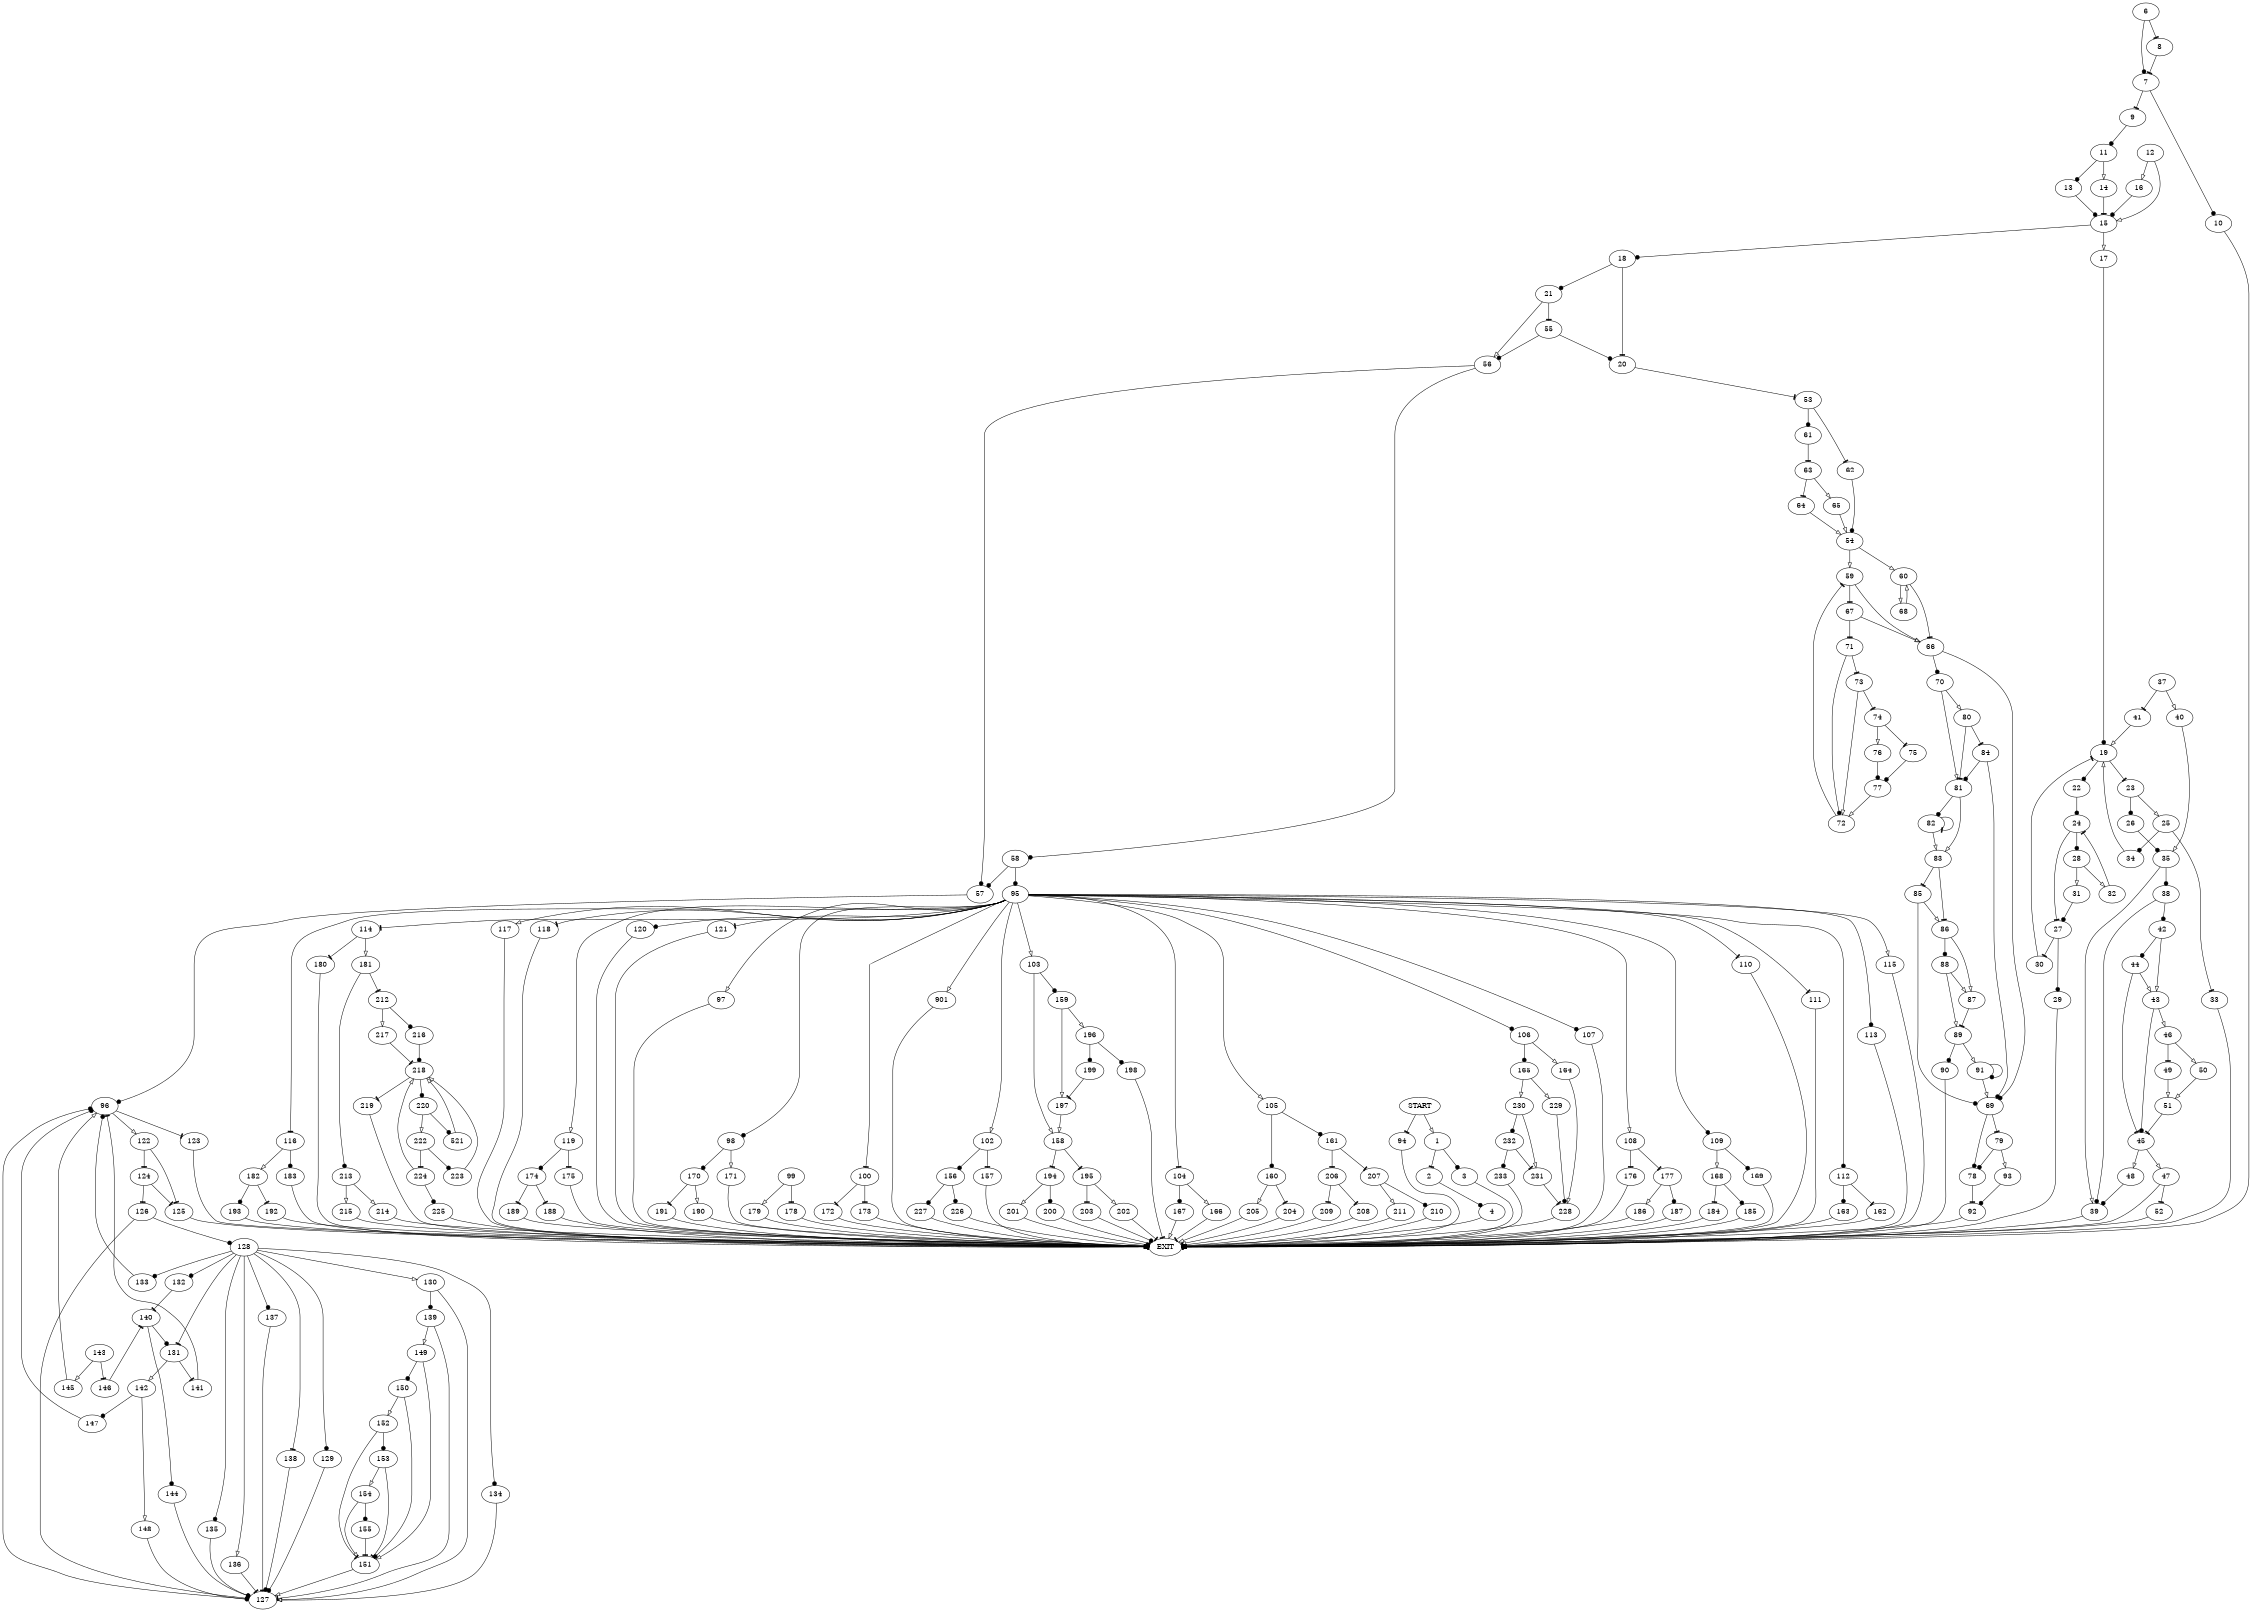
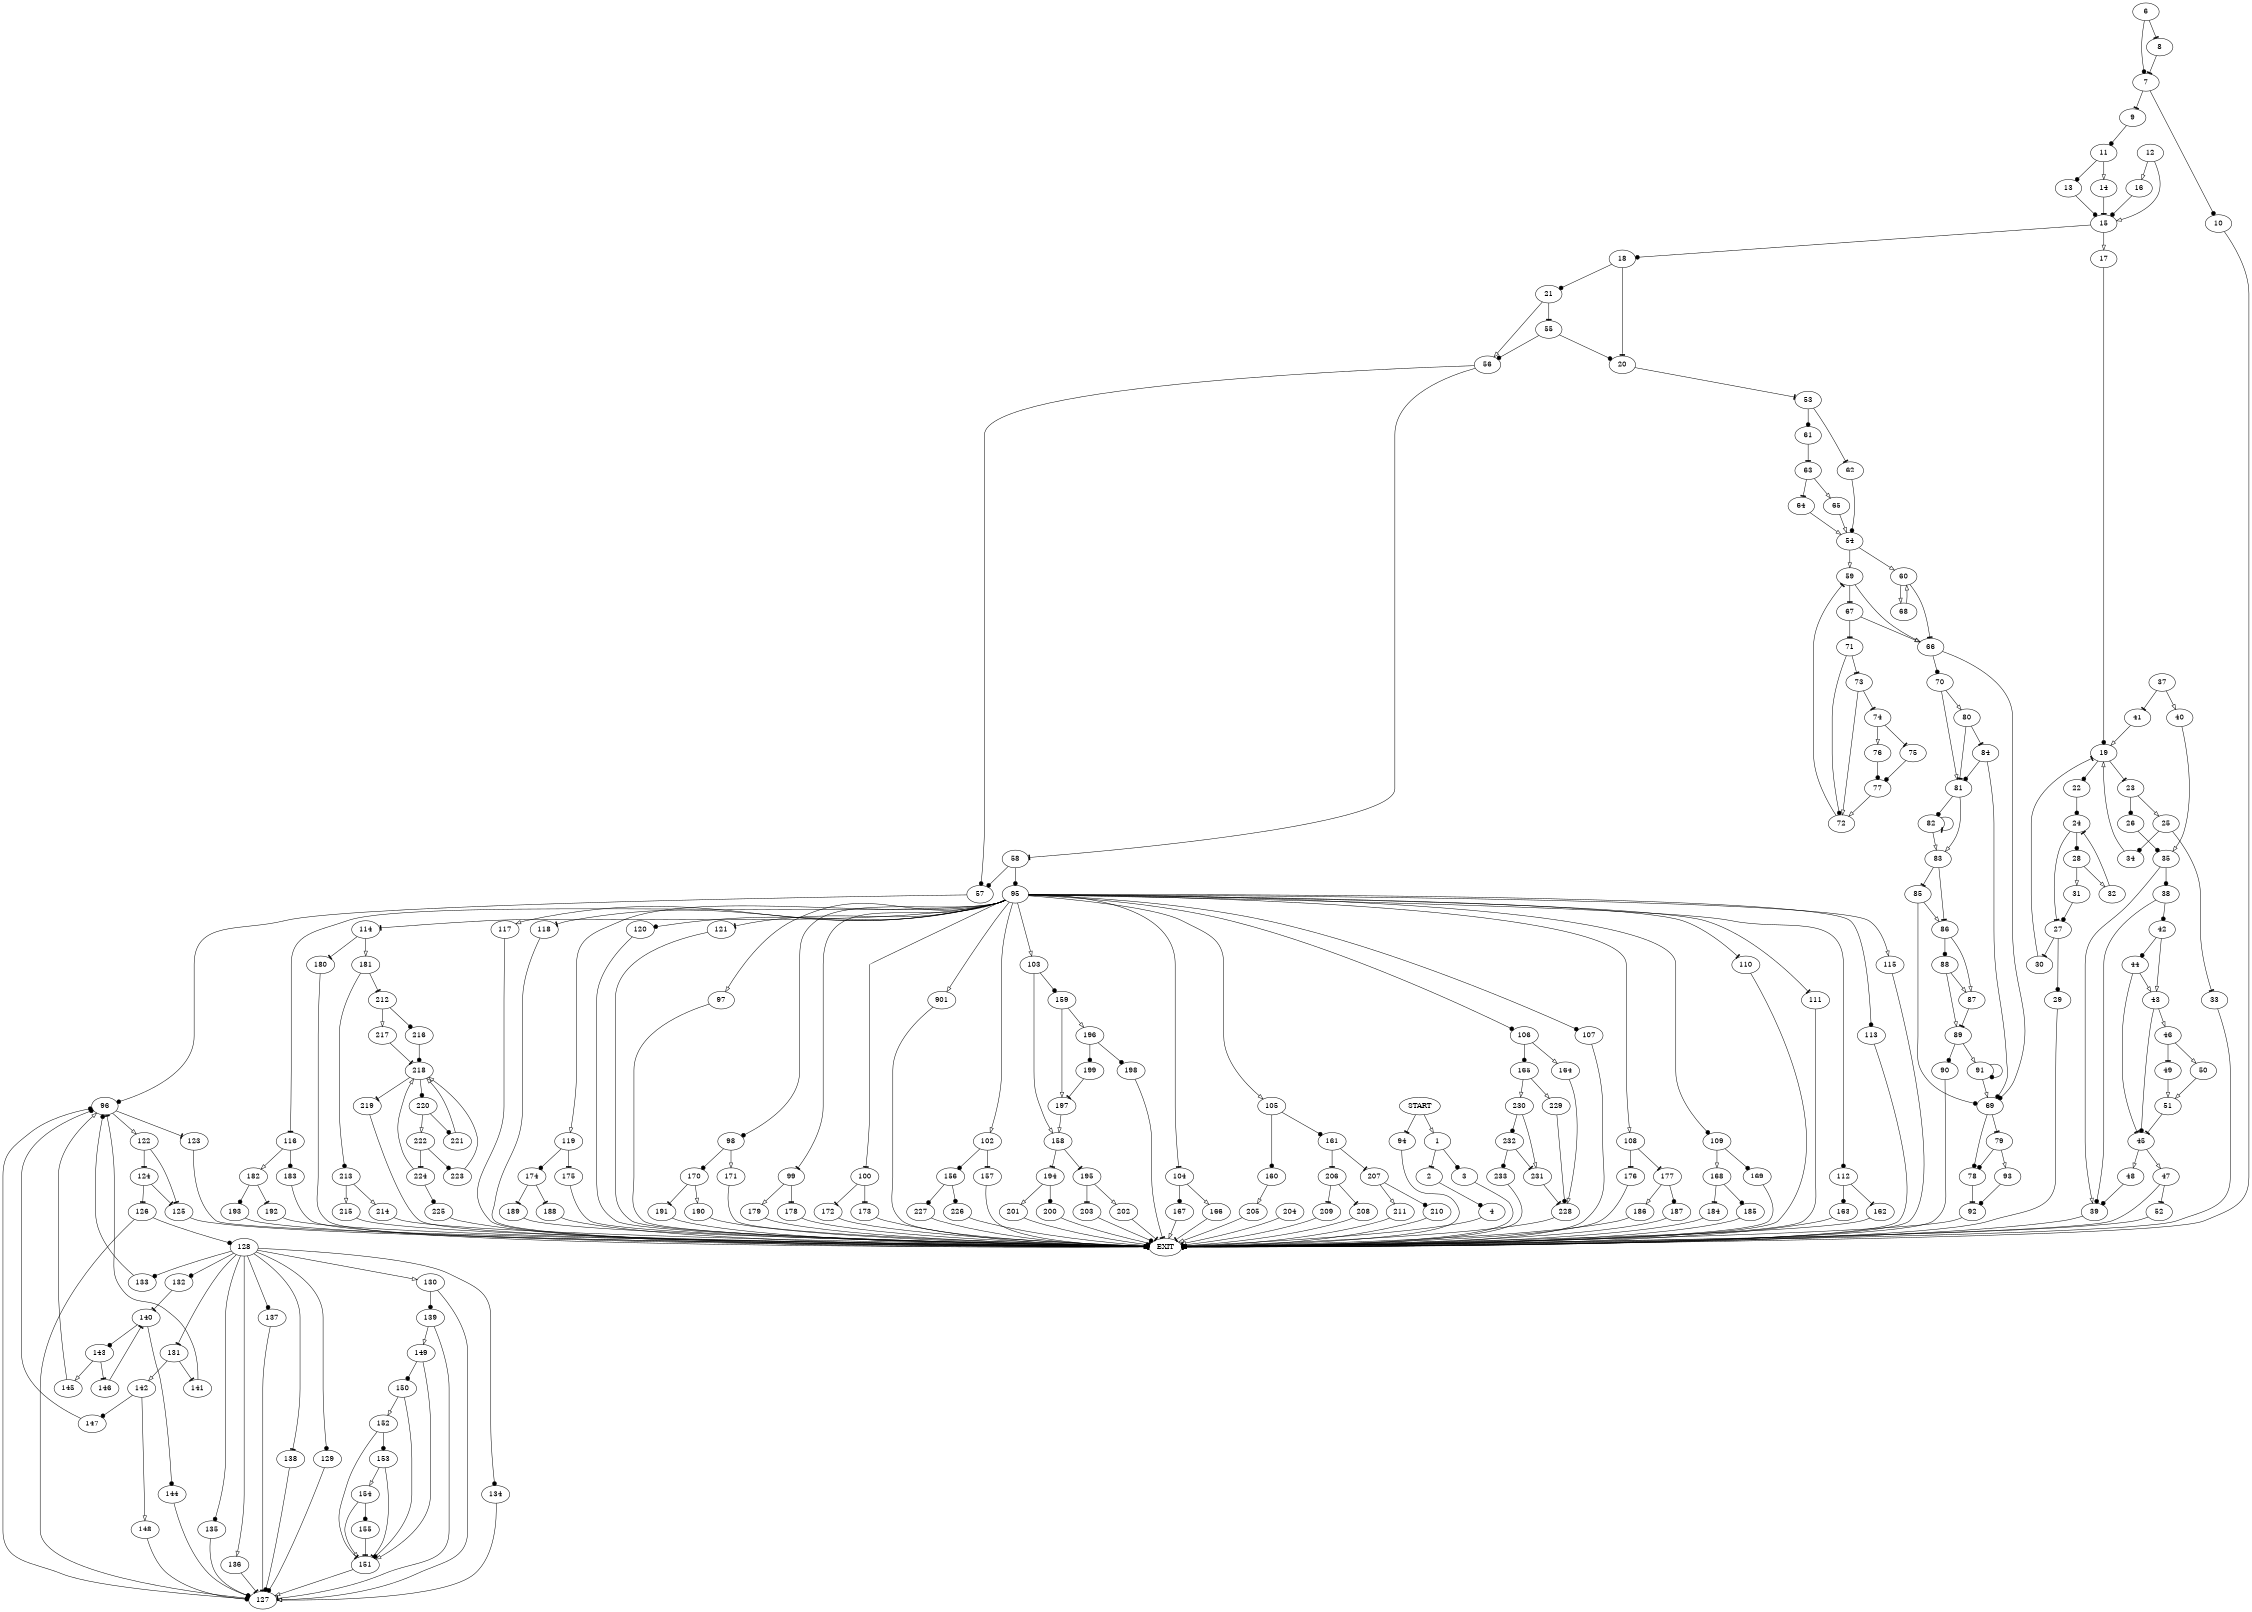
edge "56" -> "58": arrowhead dot -> tee
edge "95" -> "99": added
node "521": label "521" -> "221"
edge "160" -> "204": removed
edge "140" -> "131": now "140" -> "143"
